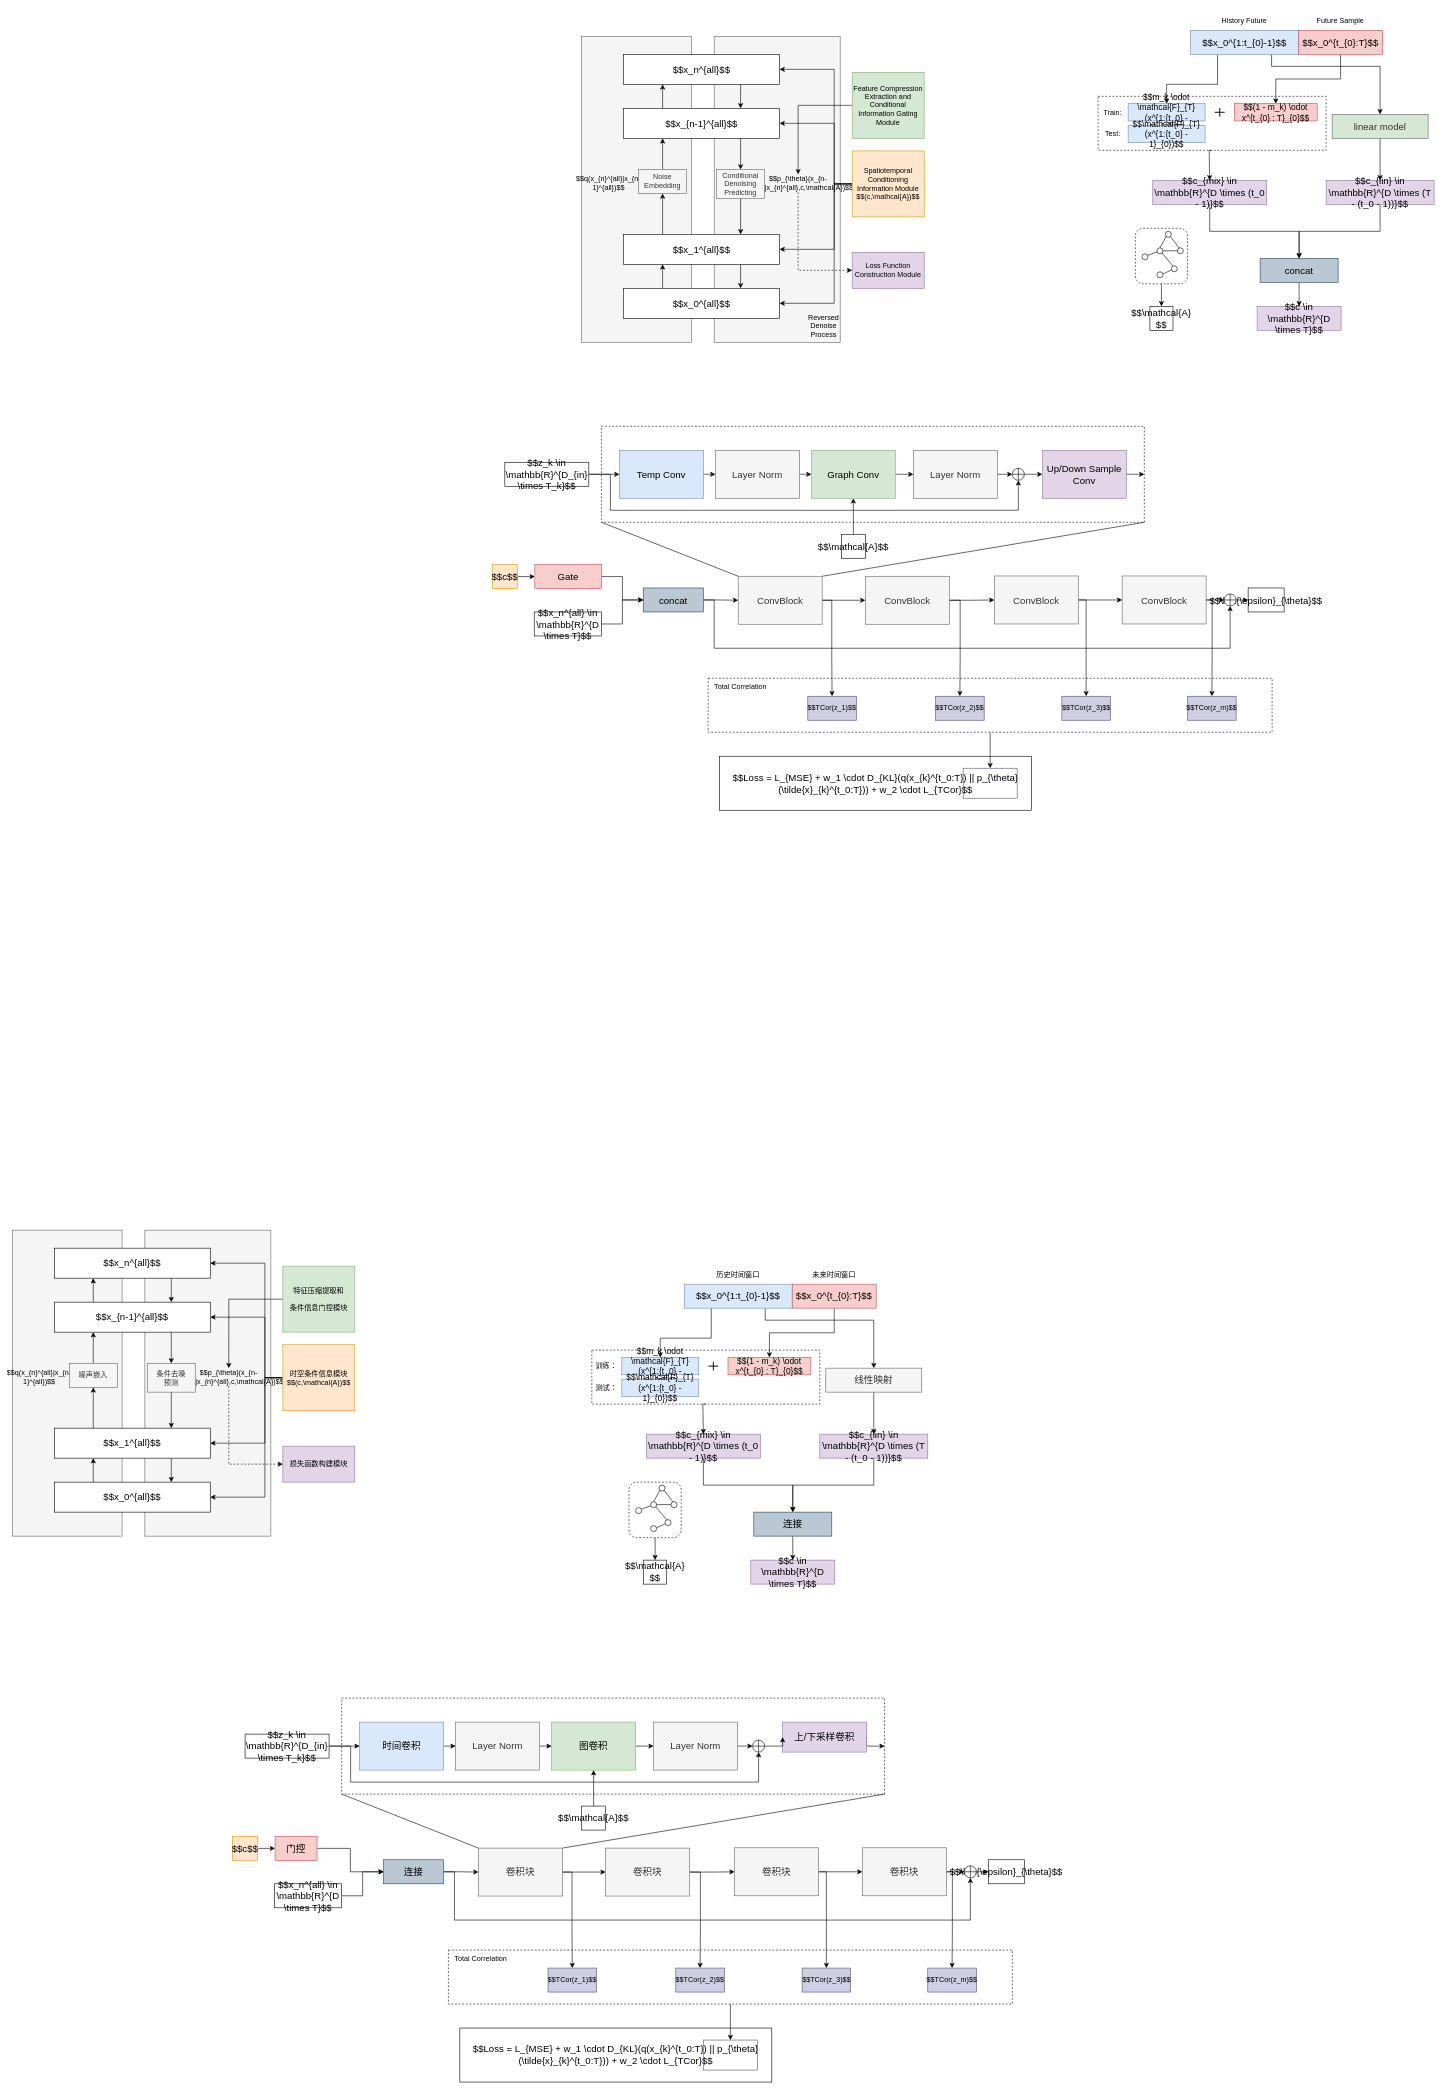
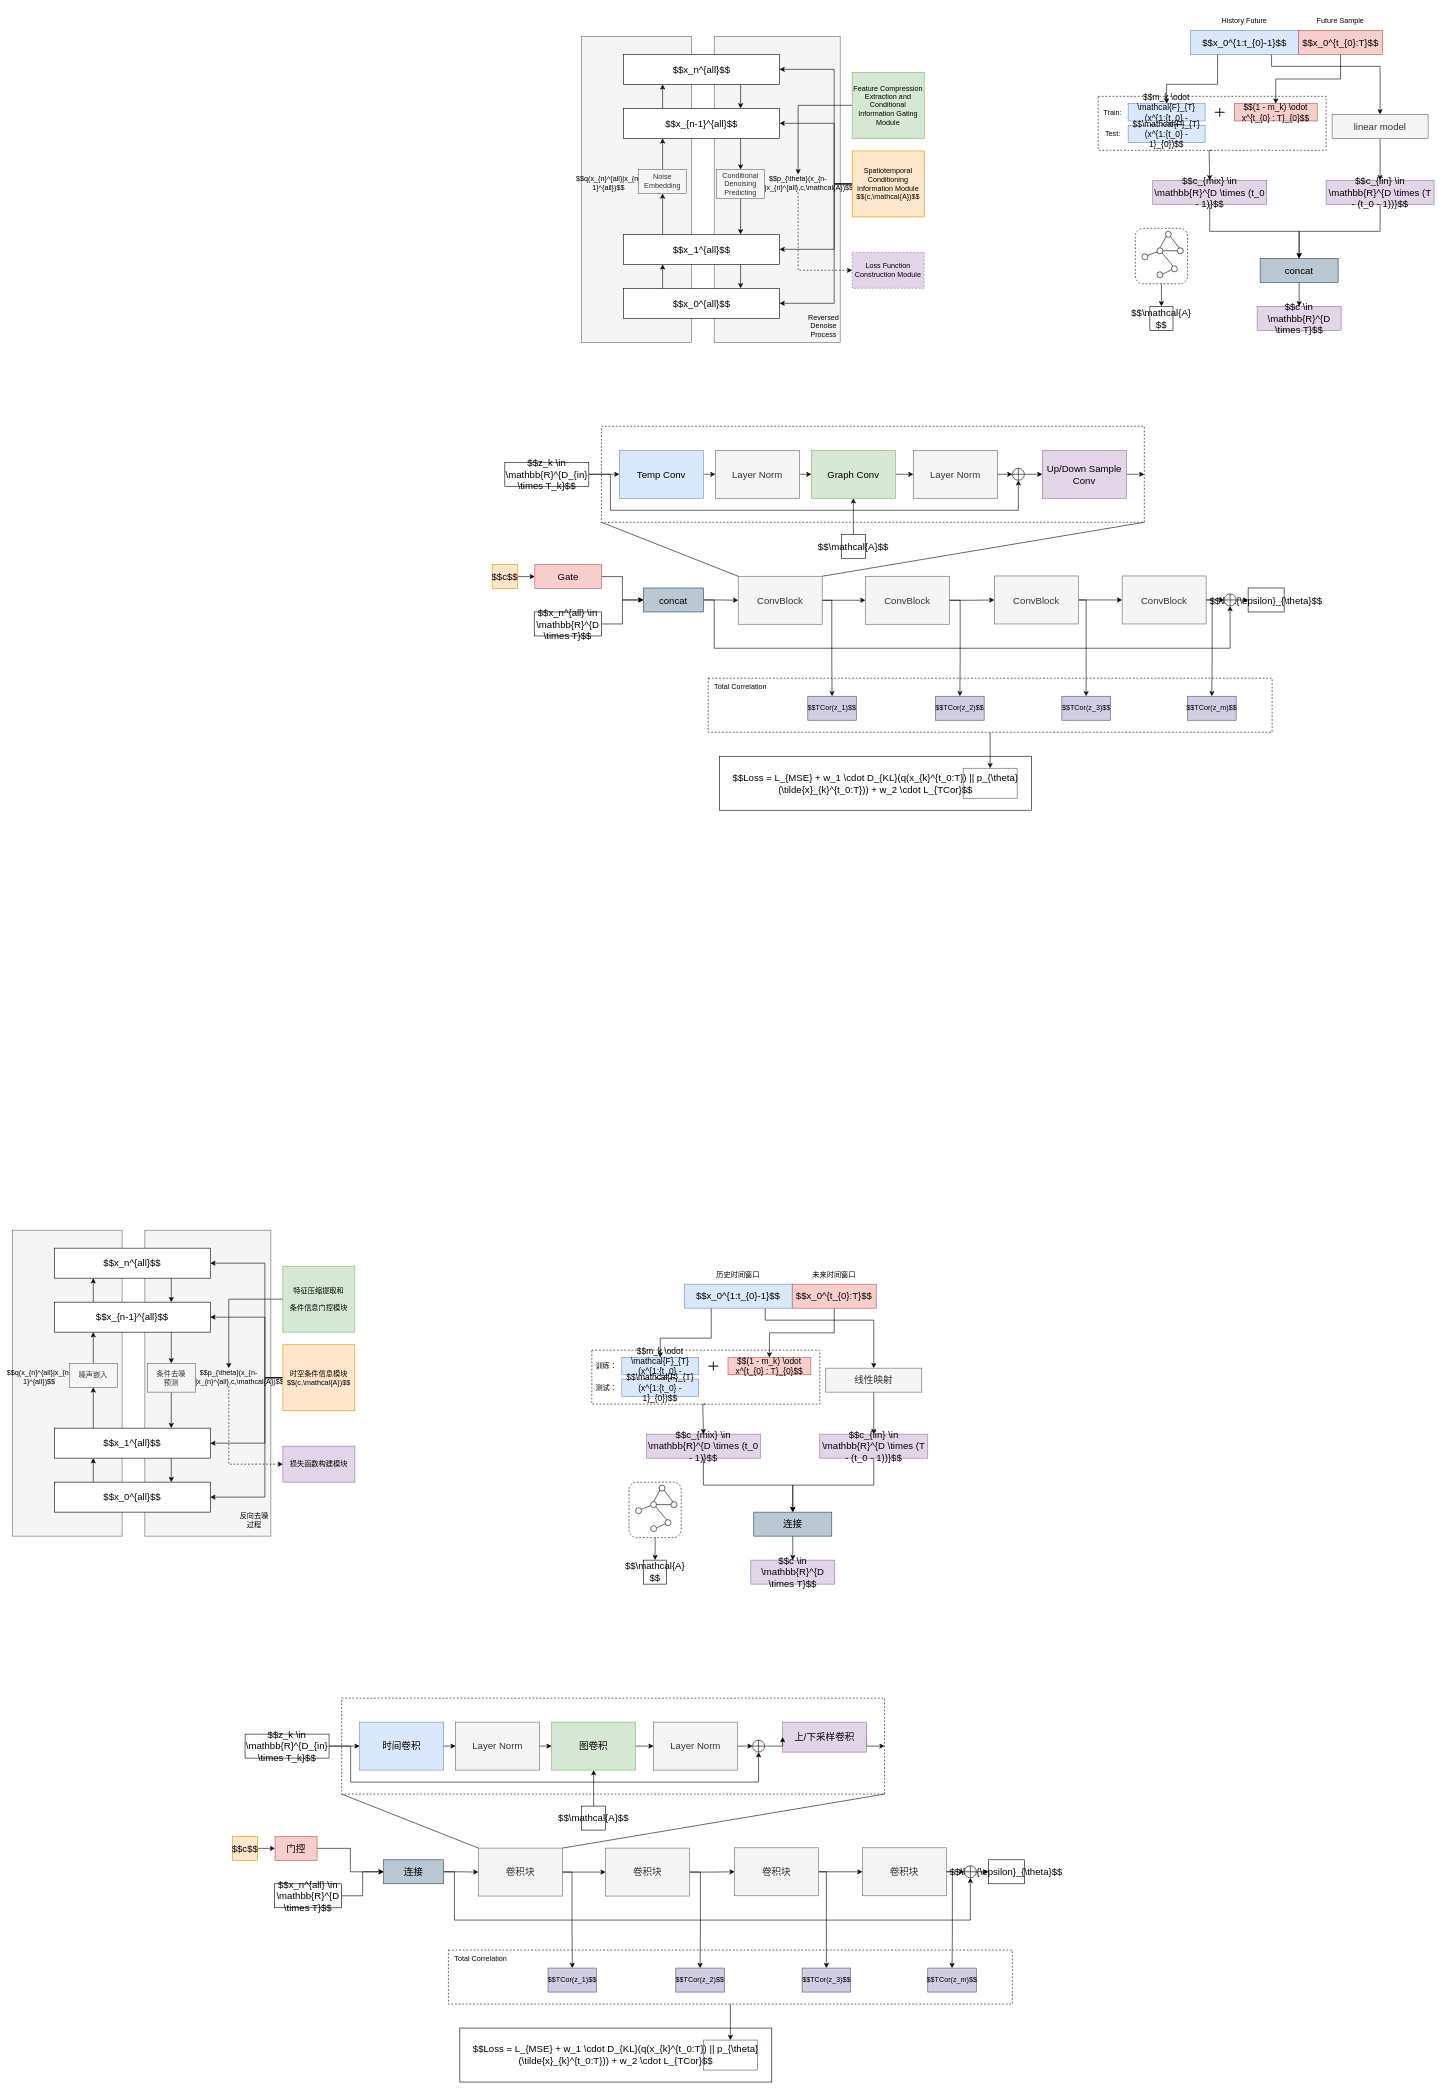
node "linear model": fillcolor #d5e8d4 -> #f5f5f5
node "Loss Function Construction Module": style solid -> dashed
node "反向去噪过程": added
